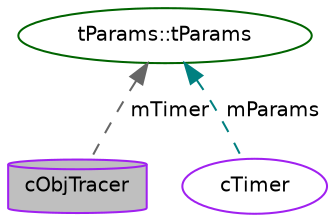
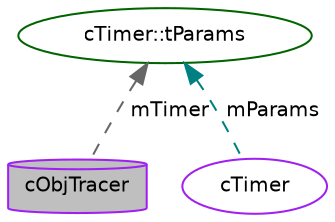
node "tParams::tParams": label "tParams::tParams" -> "cTimer::tParams"
